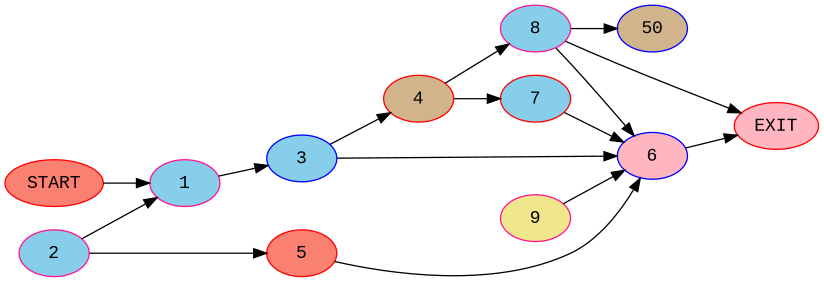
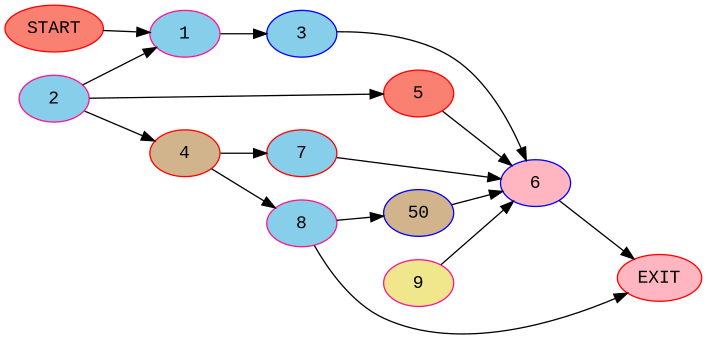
edge "8" -> "6": now "50" -> "6"
edge "3" -> "4": now "2" -> "4"
